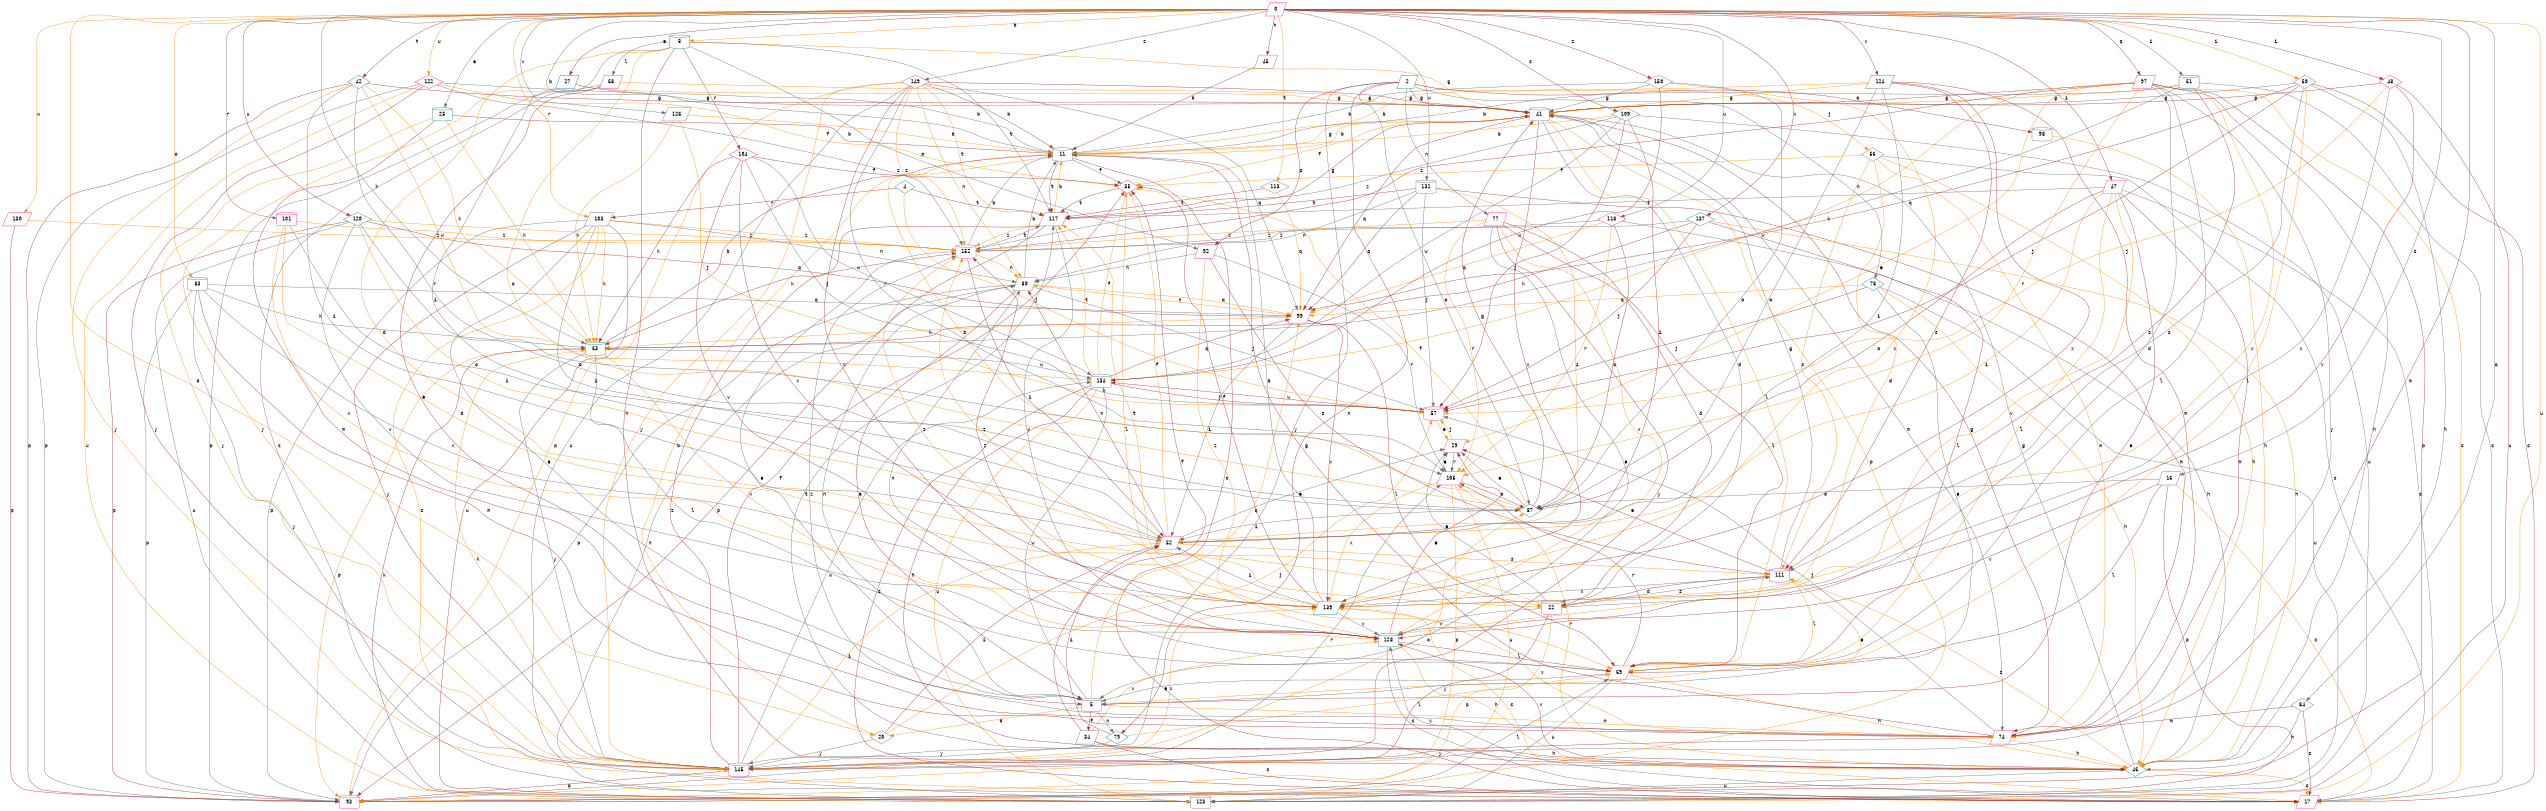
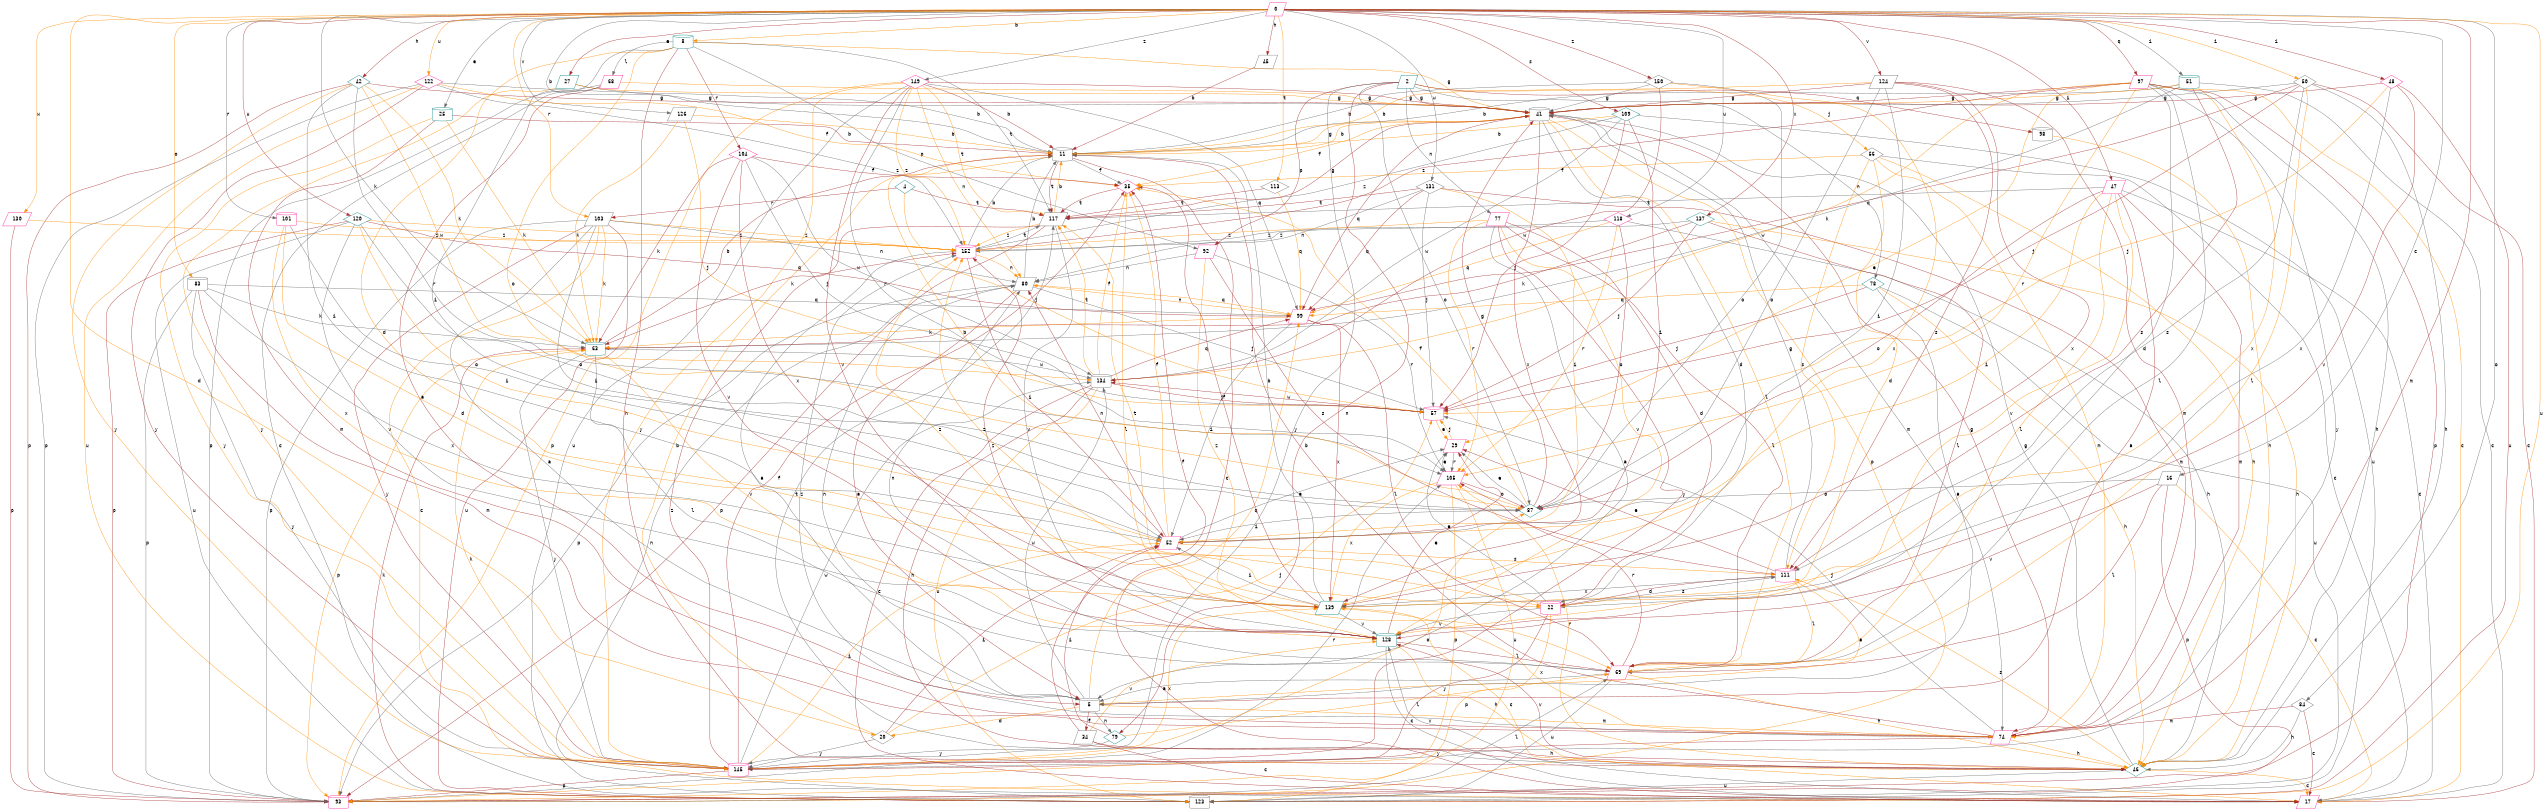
edge "124" -> "41": color darkorange -> brown
node "131": shape cylinder -> diamond
edge "74" -> "11": label "g" -> "b"
